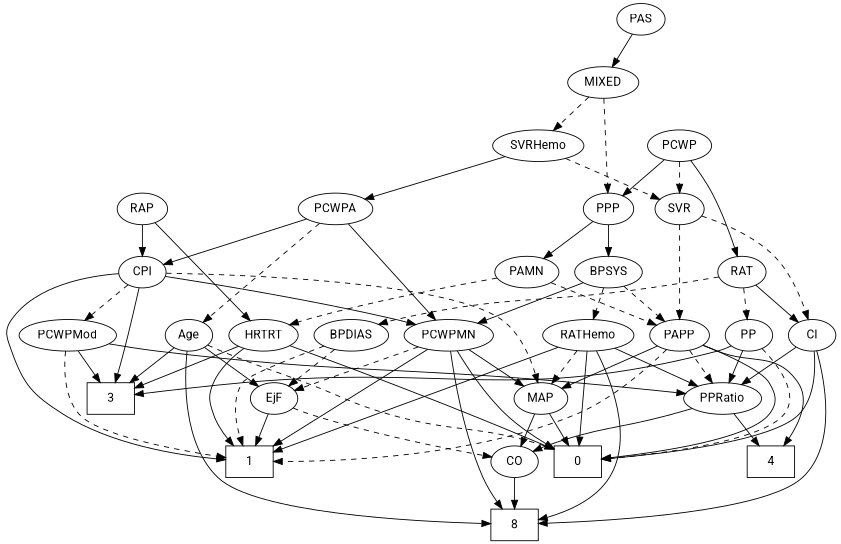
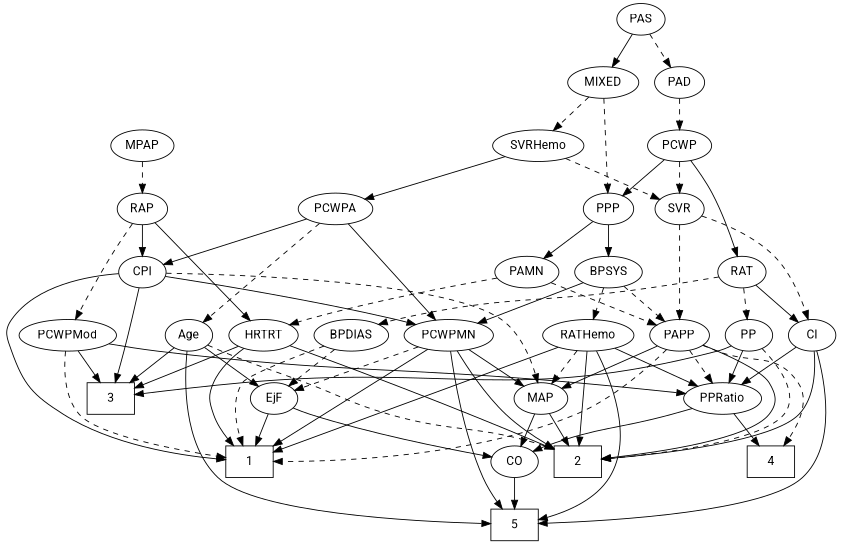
node "PAD": added
node "MPAP": added
edge "CPI" -> "PCWPMod": now "RAP" -> "PCWPMod"
edge "PAPP" -> "4": style solid -> dashed
edge "EjF" -> "CO": style dashed -> solid
node "0": label "0" -> "2"
node "8": label "8" -> "5"
